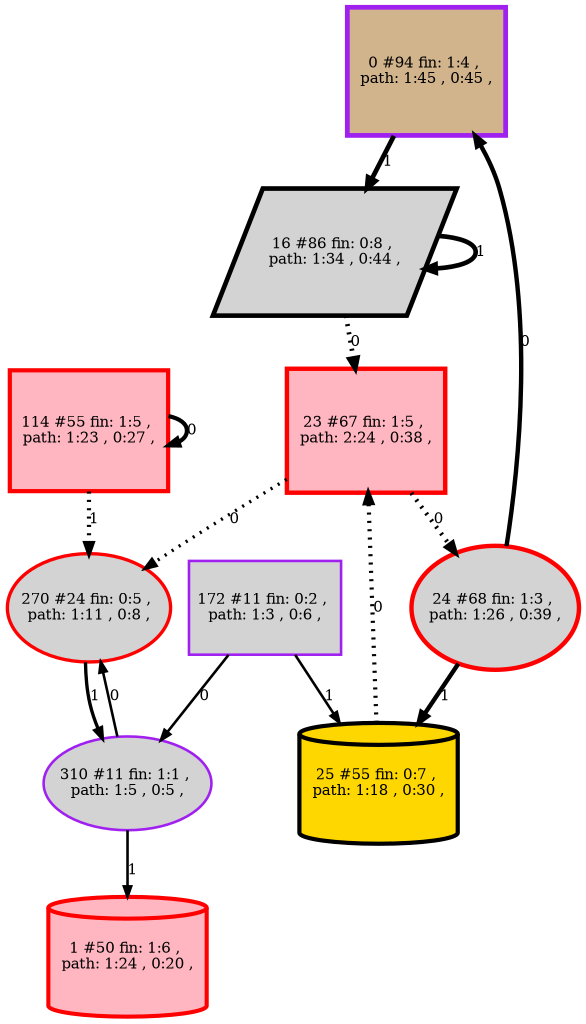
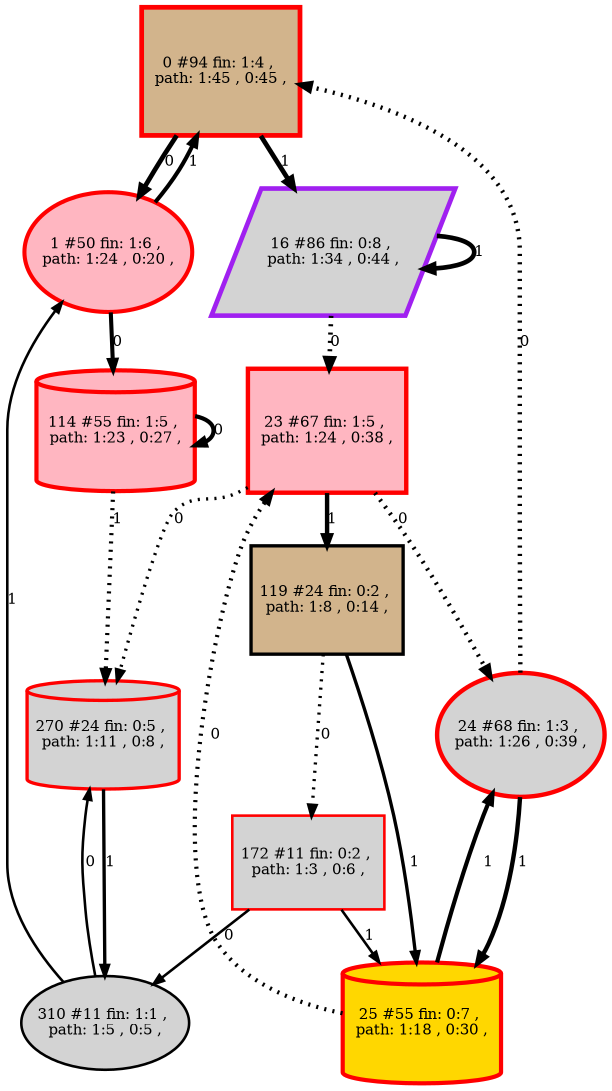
node "0 #94 fin: 1:4 , path: 1:45 , 0:45 ,": color purple -> red
edge "0 #94 fin: 1:4 , path: 1:45 , 0:45 ," -> "1 #50 fin: 1:6 , path: 1:24 , 0:20 ,": added, label "0"
edge "1 #50 fin: 1:6 , path: 1:24 , 0:20 ," -> "0 #94 fin: 1:4 , path: 1:45 , 0:45 ,": added, label "1"
node "16 #86 fin: 0:8 , path: 1:34 , 0:44 ,": color black -> purple
edge "1 #50 fin: 1:6 , path: 1:24 , 0:20 ," -> "114 #55 fin: 1:5 , path: 1:23 , 0:27 ,": added, label "0"
edge "24 #68 fin: 1:3 , path: 1:26 , 0:39 ," -> "0 #94 fin: 1:4 , path: 1:45 , 0:45 ,": style bold -> dotted
node "114 #55 fin: 1:5 , path: 1:23 , 0:27 ,": shape box -> cylinder
node "23 #67 fin: 1:5 , path: 2:24 , 0:38 ,": label "23 #67 fin: 1:5 , path: 2:24 , 0:38 ," -> "23 #67 fin: 1:5 , path: 1:24 , 0:38 ,"
node "119 #24 fin: 0:2 , path: 1:8 , 0:14 ,": added
node "270 #24 fin: 0:5 , path: 1:11 , 0:8 ,": shape ellipse -> cylinder
node "172 #11 fin: 0:2 , path: 1:3 , 0:6 ,": color purple -> red
node "310 #11 fin: 1:1 , path: 1:5 , 0:5 ,": color purple -> black
node "25 #55 fin: 0:7 , path: 1:18 , 0:30 ,": color black -> red
edge "25 #55 fin: 0:7 , path: 1:18 , 0:30 ," -> "24 #68 fin: 1:3 , path: 1:26 , 0:39 ,": added, label "1"
node "1 #50 fin: 1:6 , path: 1:24 , 0:20 ,": shape cylinder -> ellipse
